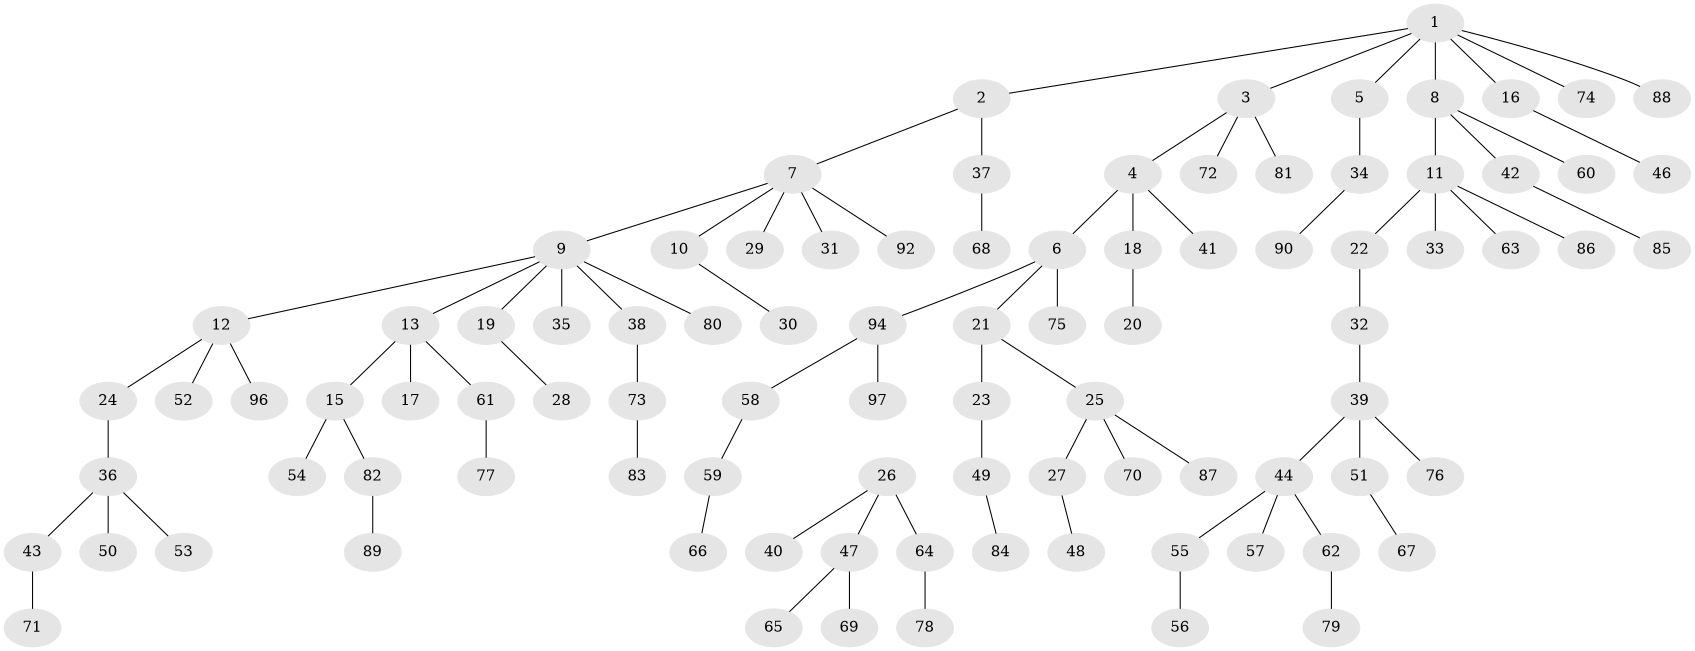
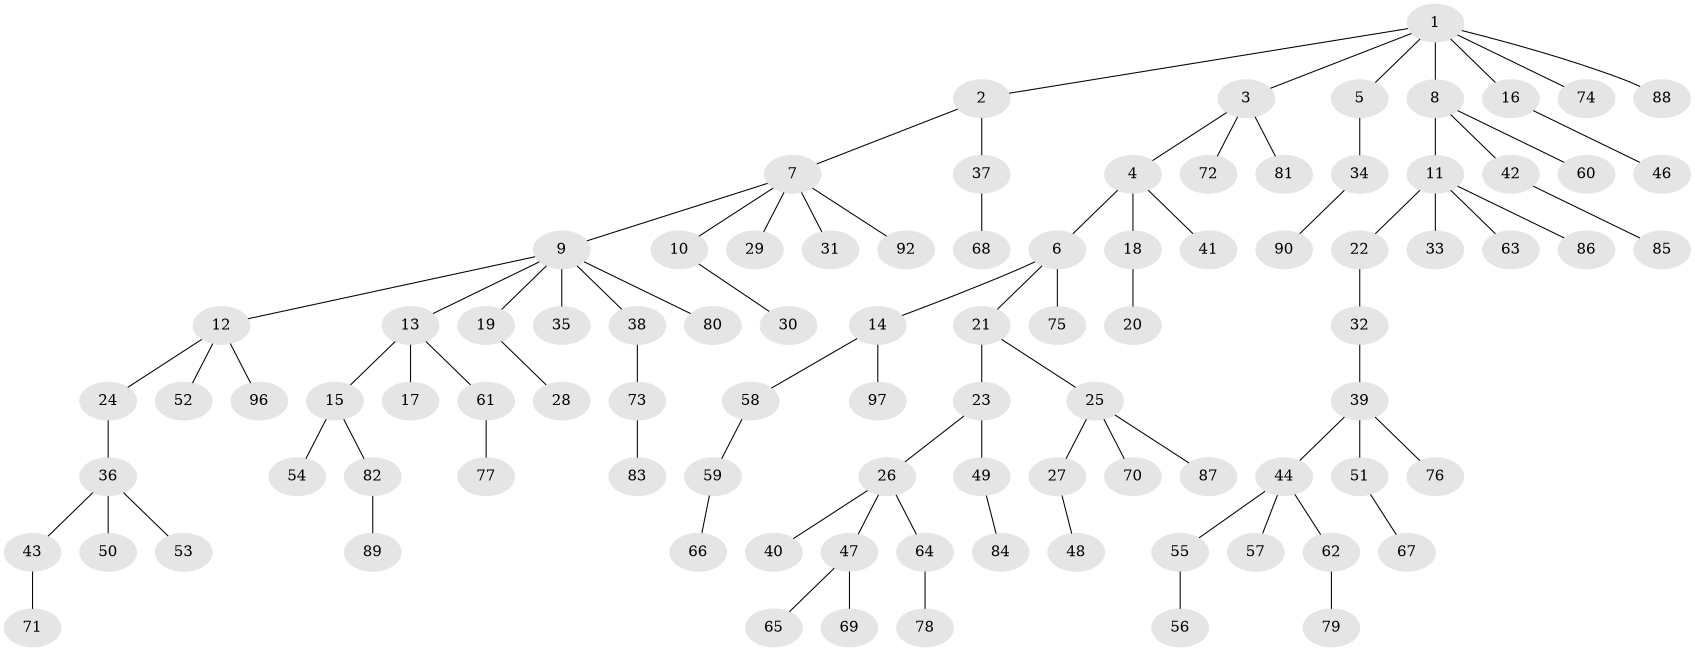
node "94": label "94" -> "14"
edge "23" -- "26": added
